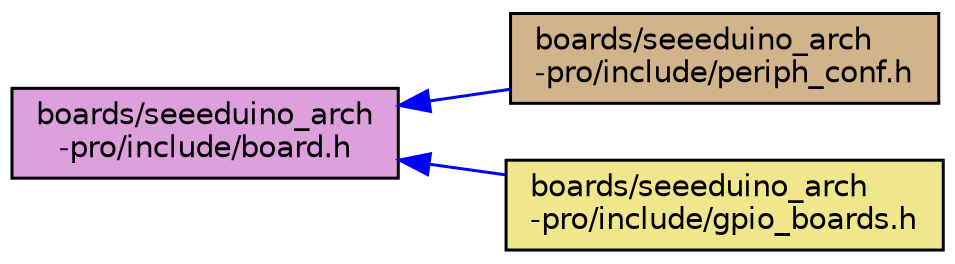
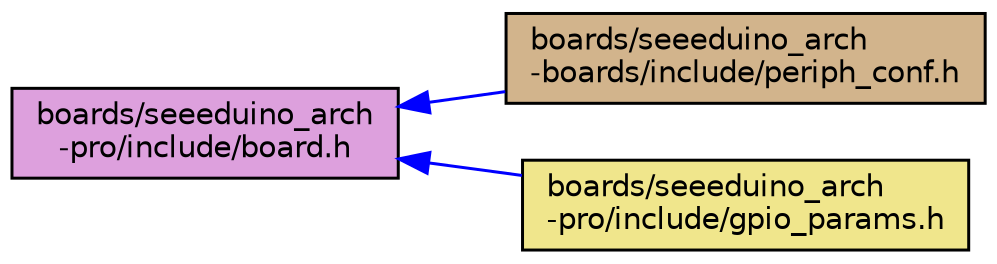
node "boards/seeeduino_arch -pro/include/periph_conf.h": label "boards/seeeduino_arch -pro/include/periph_conf.h" -> "boards/seeeduino_arch -boards/include/periph_conf.h"
node "boards/seeeduino_arch -pro/include/gpio_boards.h": label "boards/seeeduino_arch -pro/include/gpio_boards.h" -> "boards/seeeduino_arch -pro/include/gpio_params.h"
